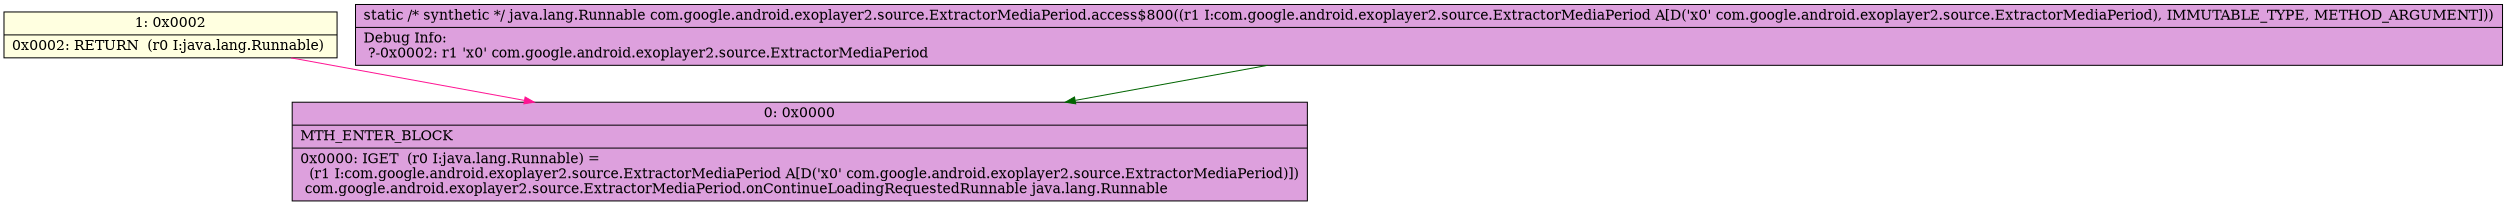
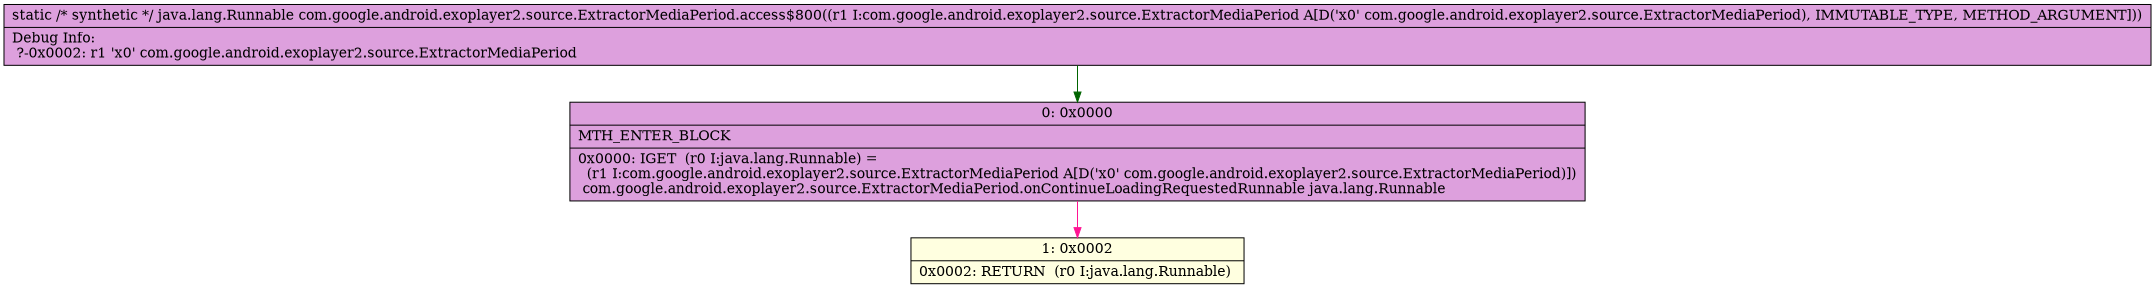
edge "1: 0x0002" -> "0: 0x0000": reversed
